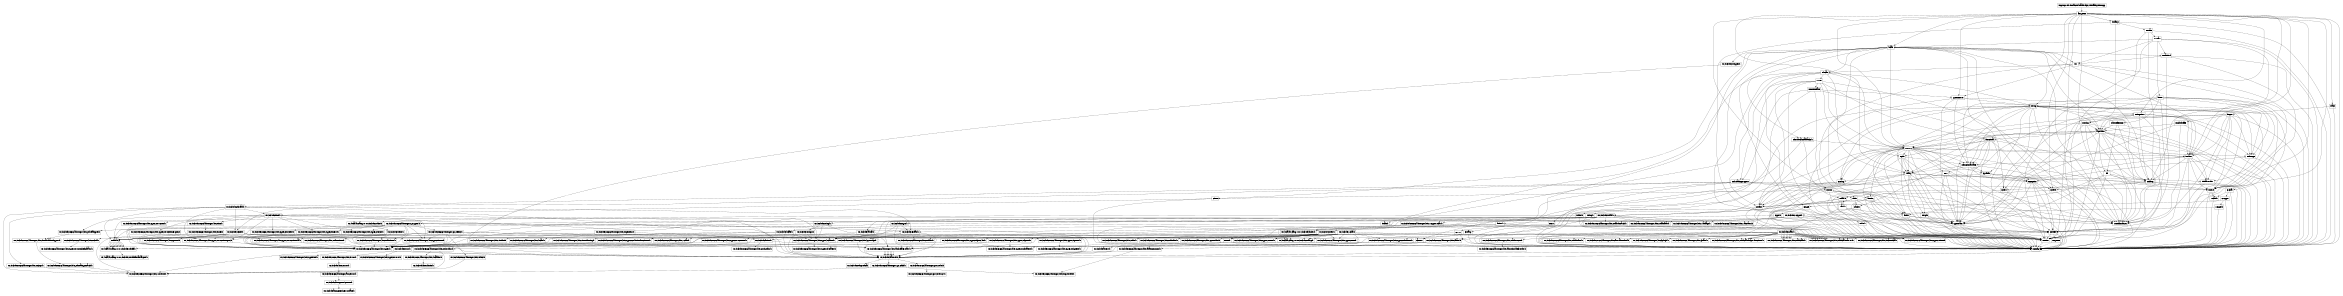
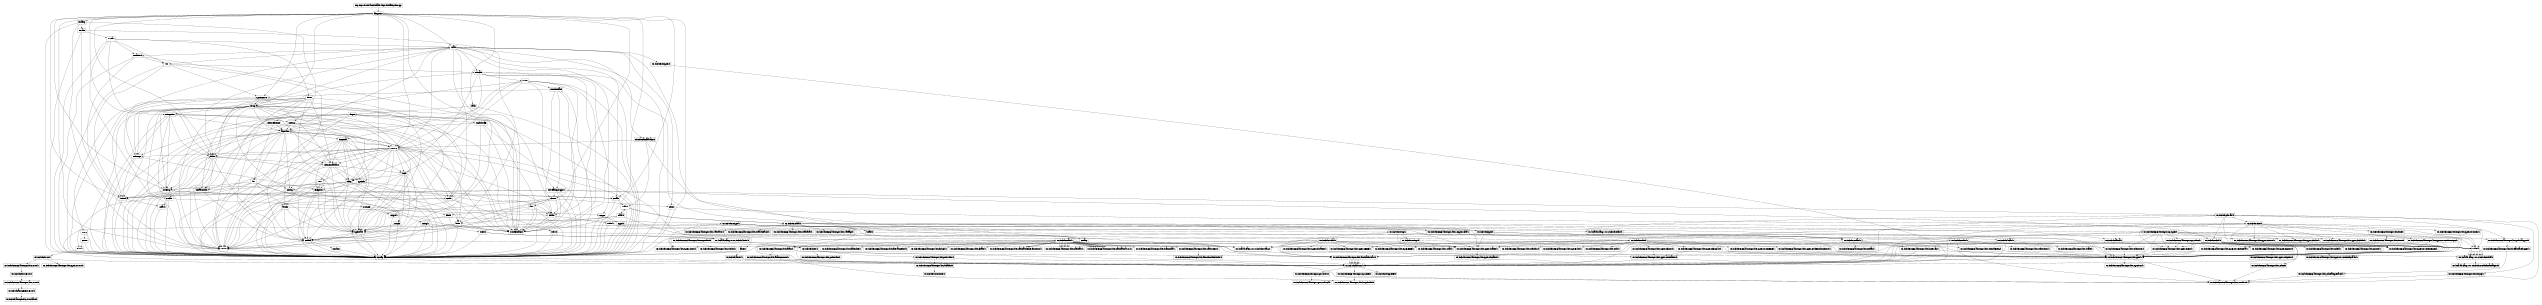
node "iterator": label "iterator" -> "param"
edge "tuple" -> "__functional_base": reversed
node "__system": label "__system" -> "__nullptr"
